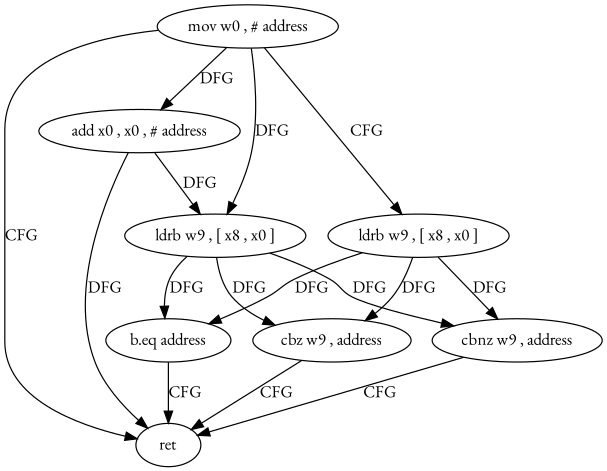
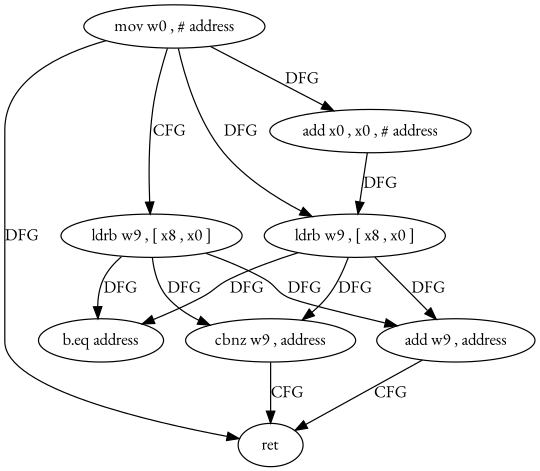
edge "mov w0 , # address" -> "ret": label "CFG" -> "DFG"
edge "add x0 , x0 , # address" -> "ret": removed, label "DFG"
node "cbz w9 , address": label "cbz w9 , address" -> "add w9 , address"
edge "b.eq address" -> "ret": removed, label "CFG"
